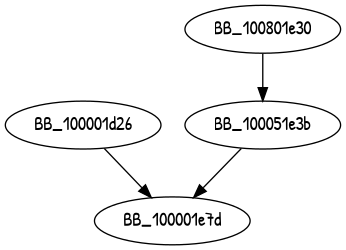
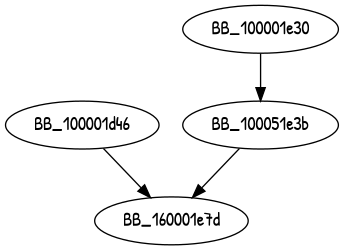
node "BB_100801e30": label "BB_100801e30" -> "BB_100001e30"
node "BB_100001d26": label "BB_100001d26" -> "BB_100001d46"
node "BB_100001e7d": label "BB_100001e7d" -> "BB_160001e7d"
